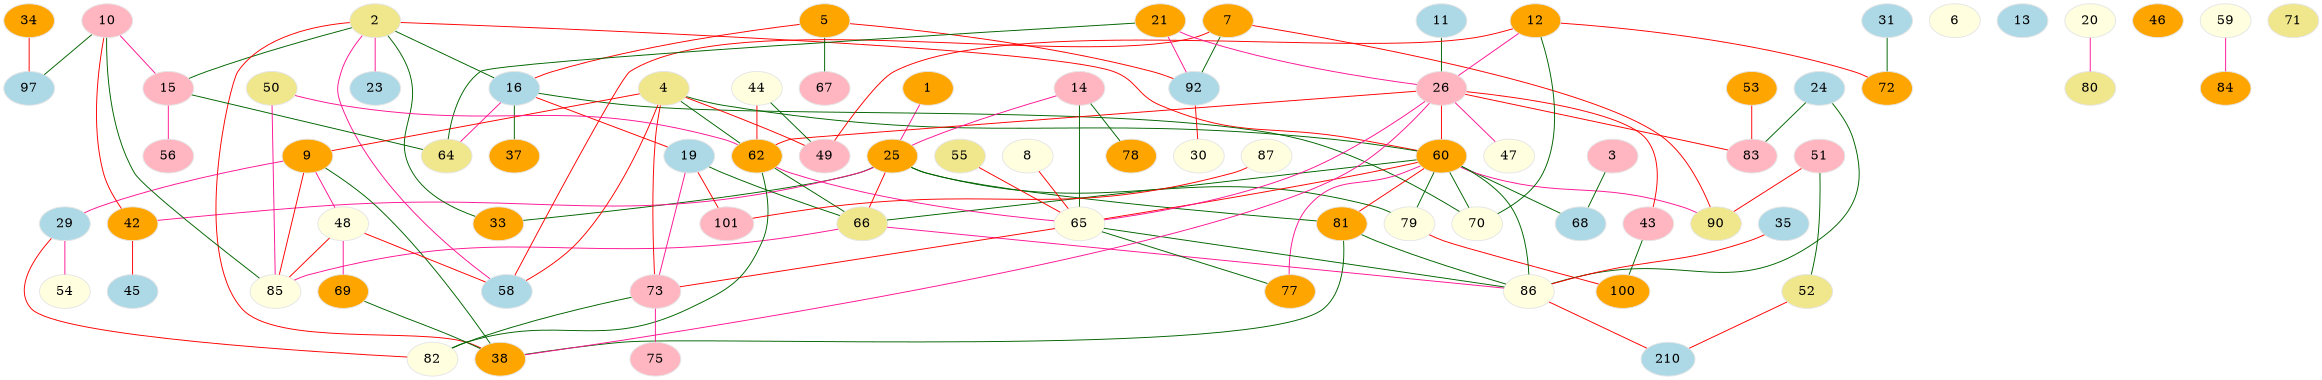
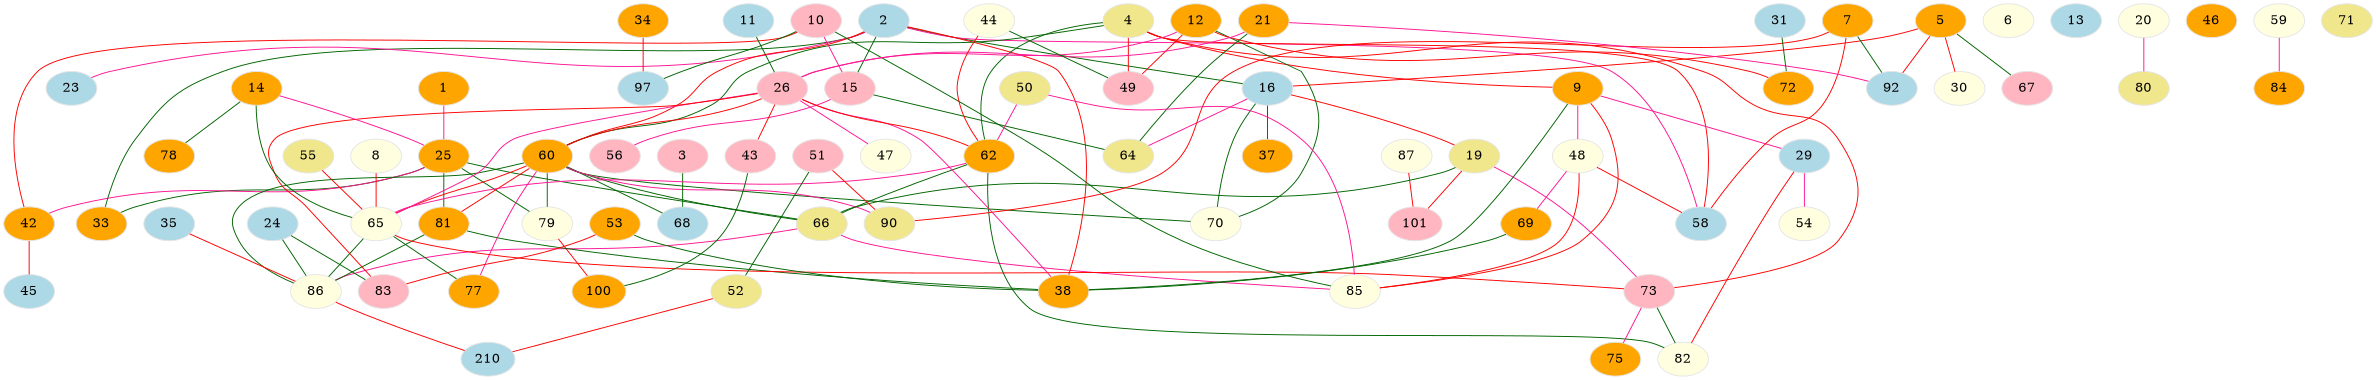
node "2": fillcolor khaki -> lightblue
node "14": fillcolor lightpink -> orange
edge "92" -- "30": now "5" -- "30"
node "19": fillcolor lightblue -> khaki
edge "25" -- "66": color red -> darkgreen
edge "53" -- "38": added
node "75": fillcolor lightpink -> orange
